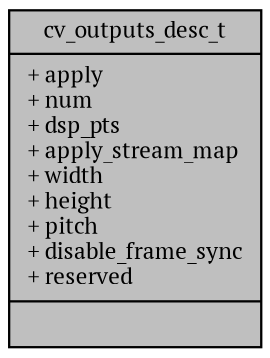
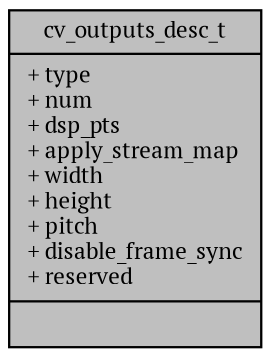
node "cv_outputs_desc_t": text "+ apply" -> "+ type"
